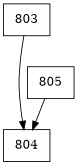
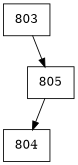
edge "803" -> "804": now "803" -> "805"
